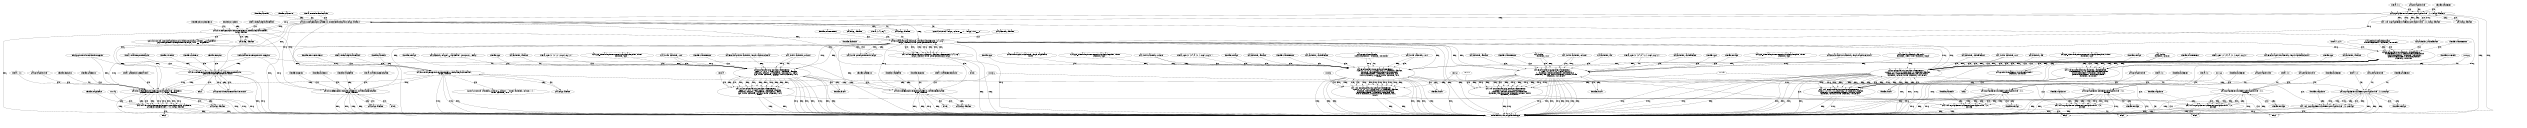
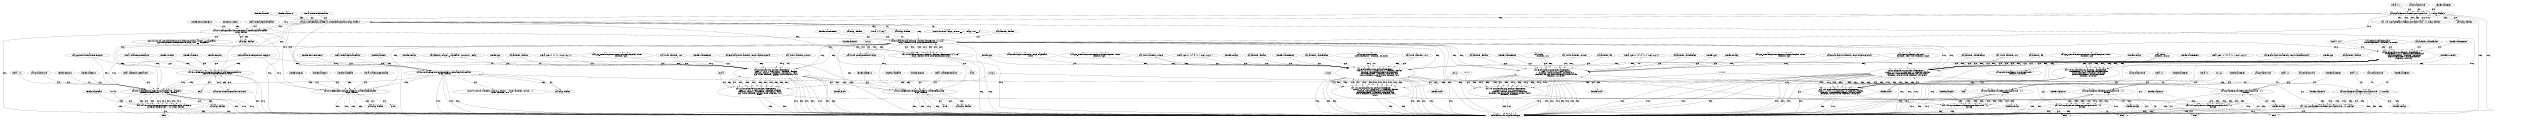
node "1000218": added
node "(Block,AcquireDistributeCacheInfo(exception))": label "(Block,AcquireDistributeCacheInfo(exception))" -> "(Call,AcquireDistributeCacheInfo(exception))"
node "1000686": removed
